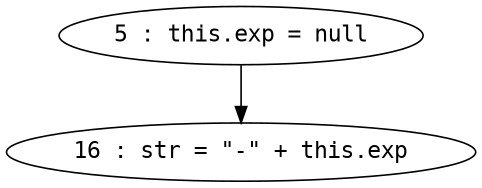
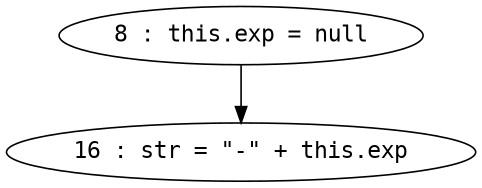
node "5 : this.exp = null": label "5 : this.exp = null" -> "8 : this.exp = null"
